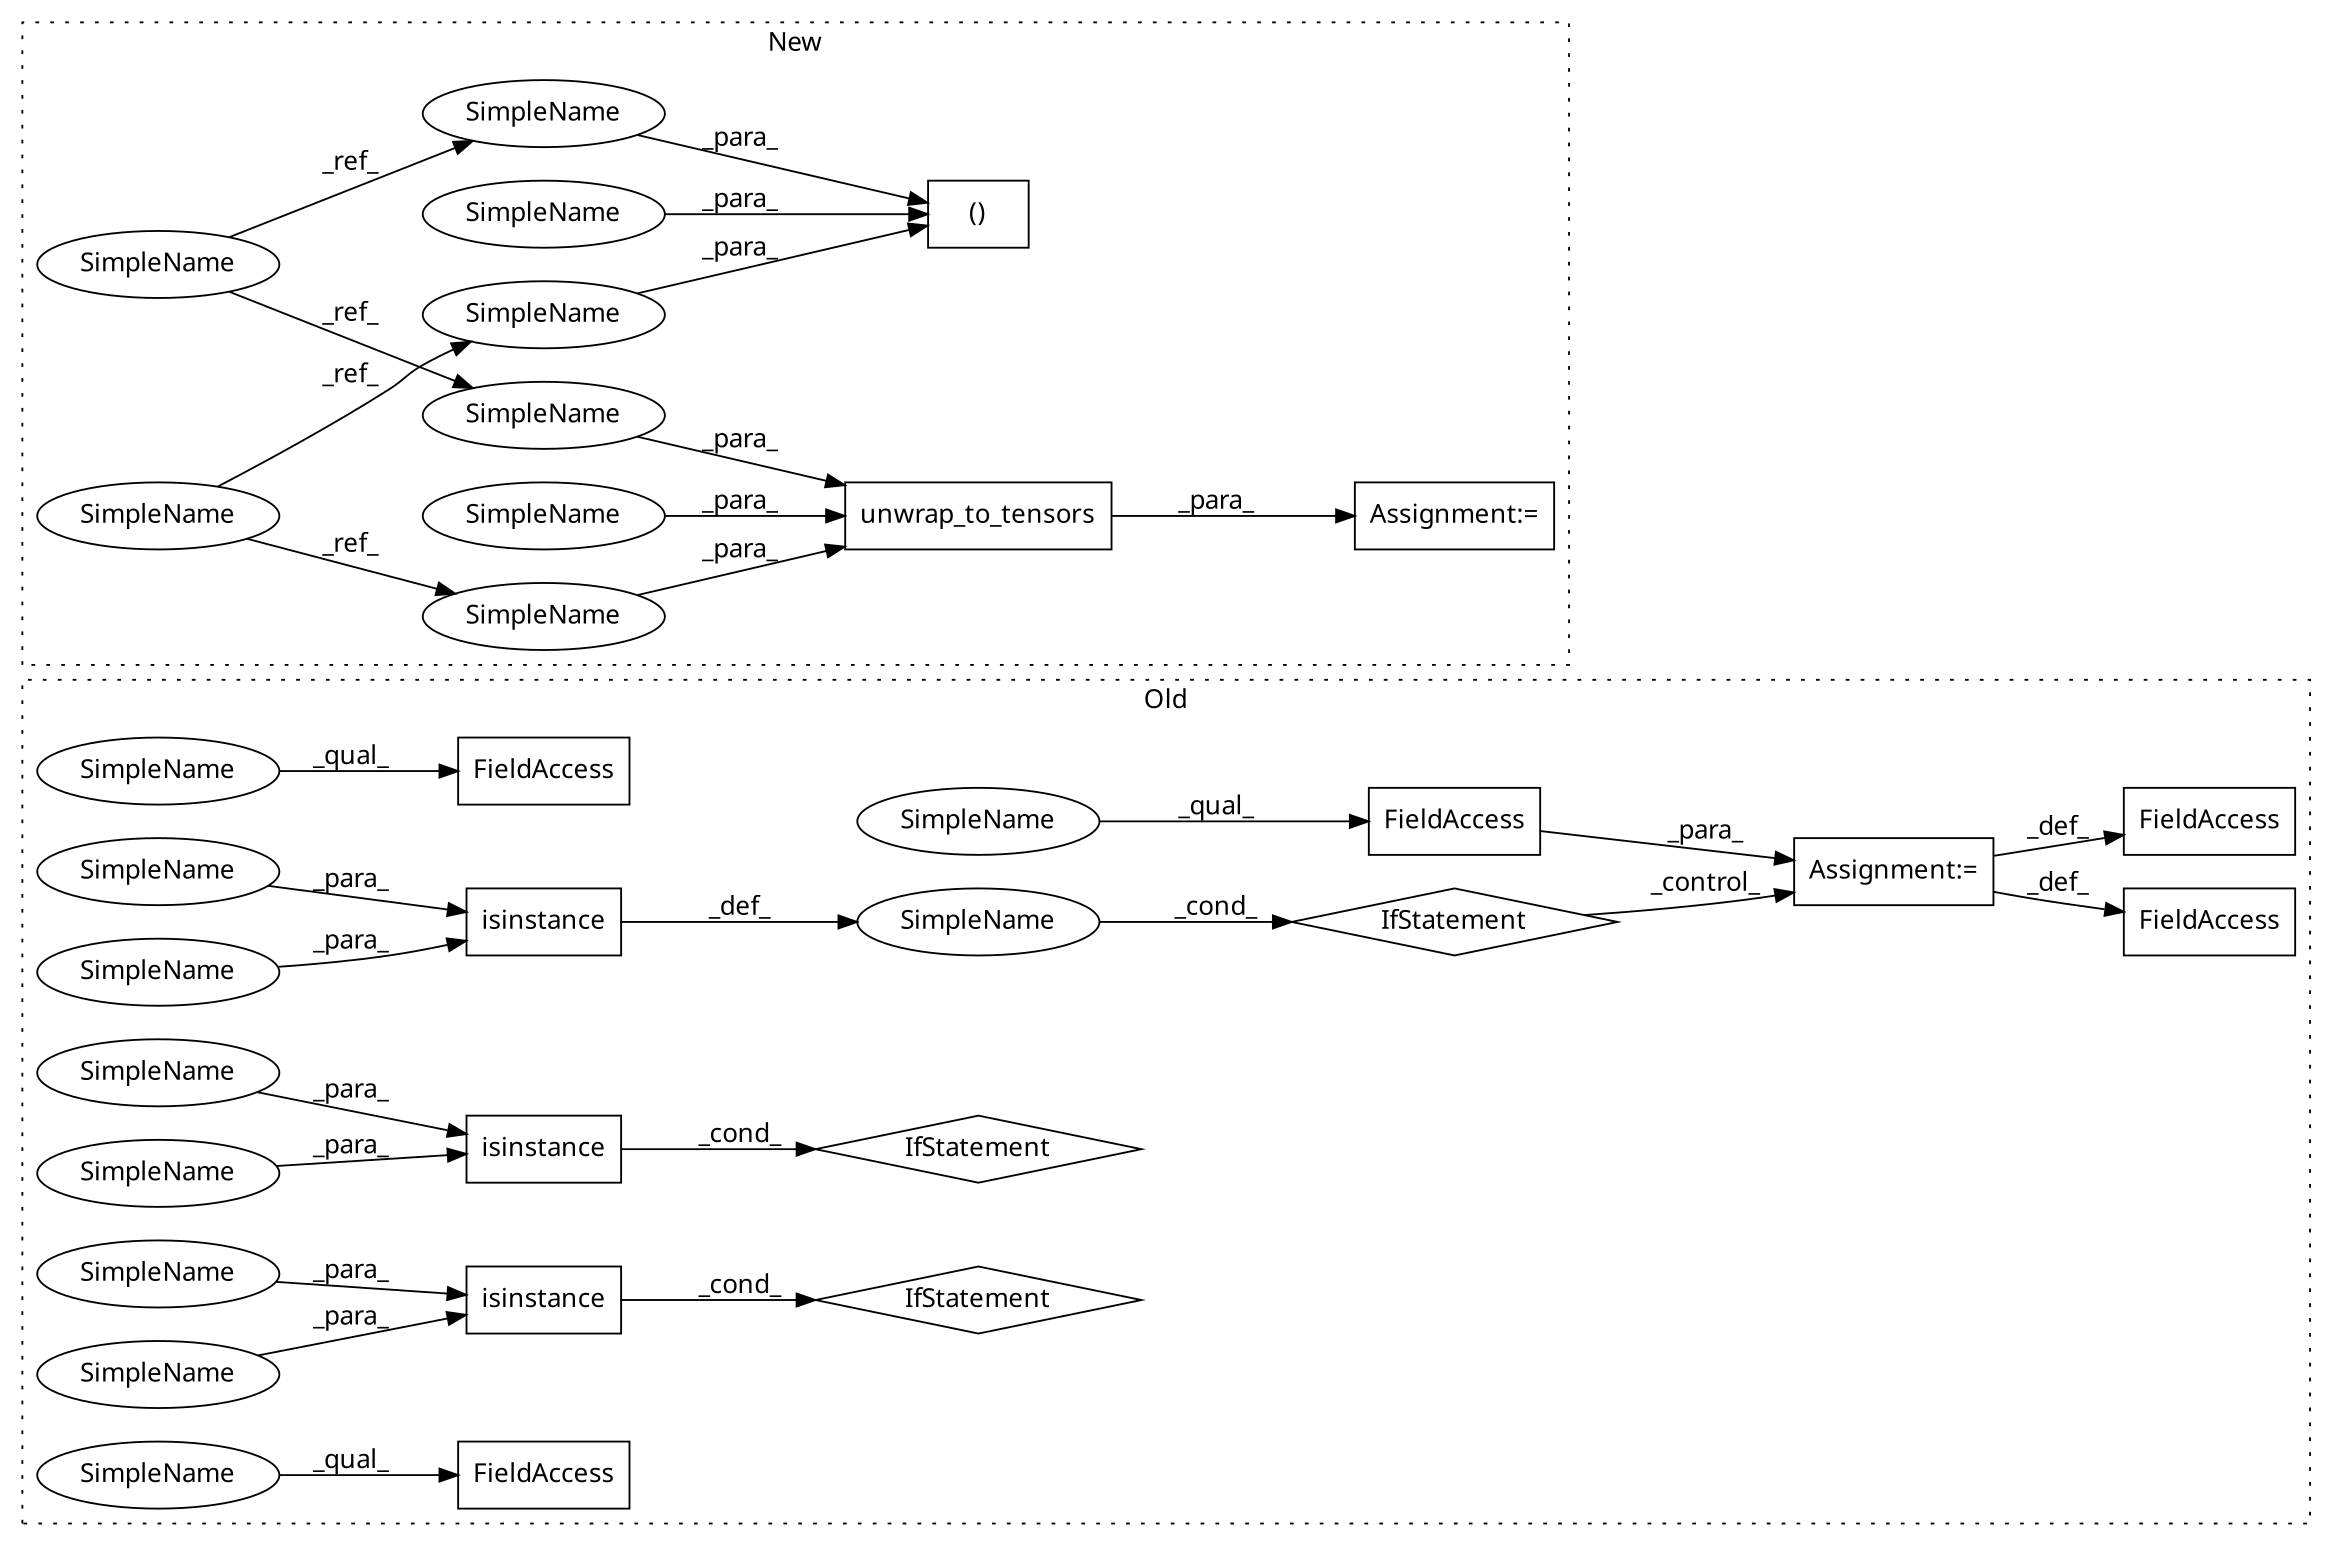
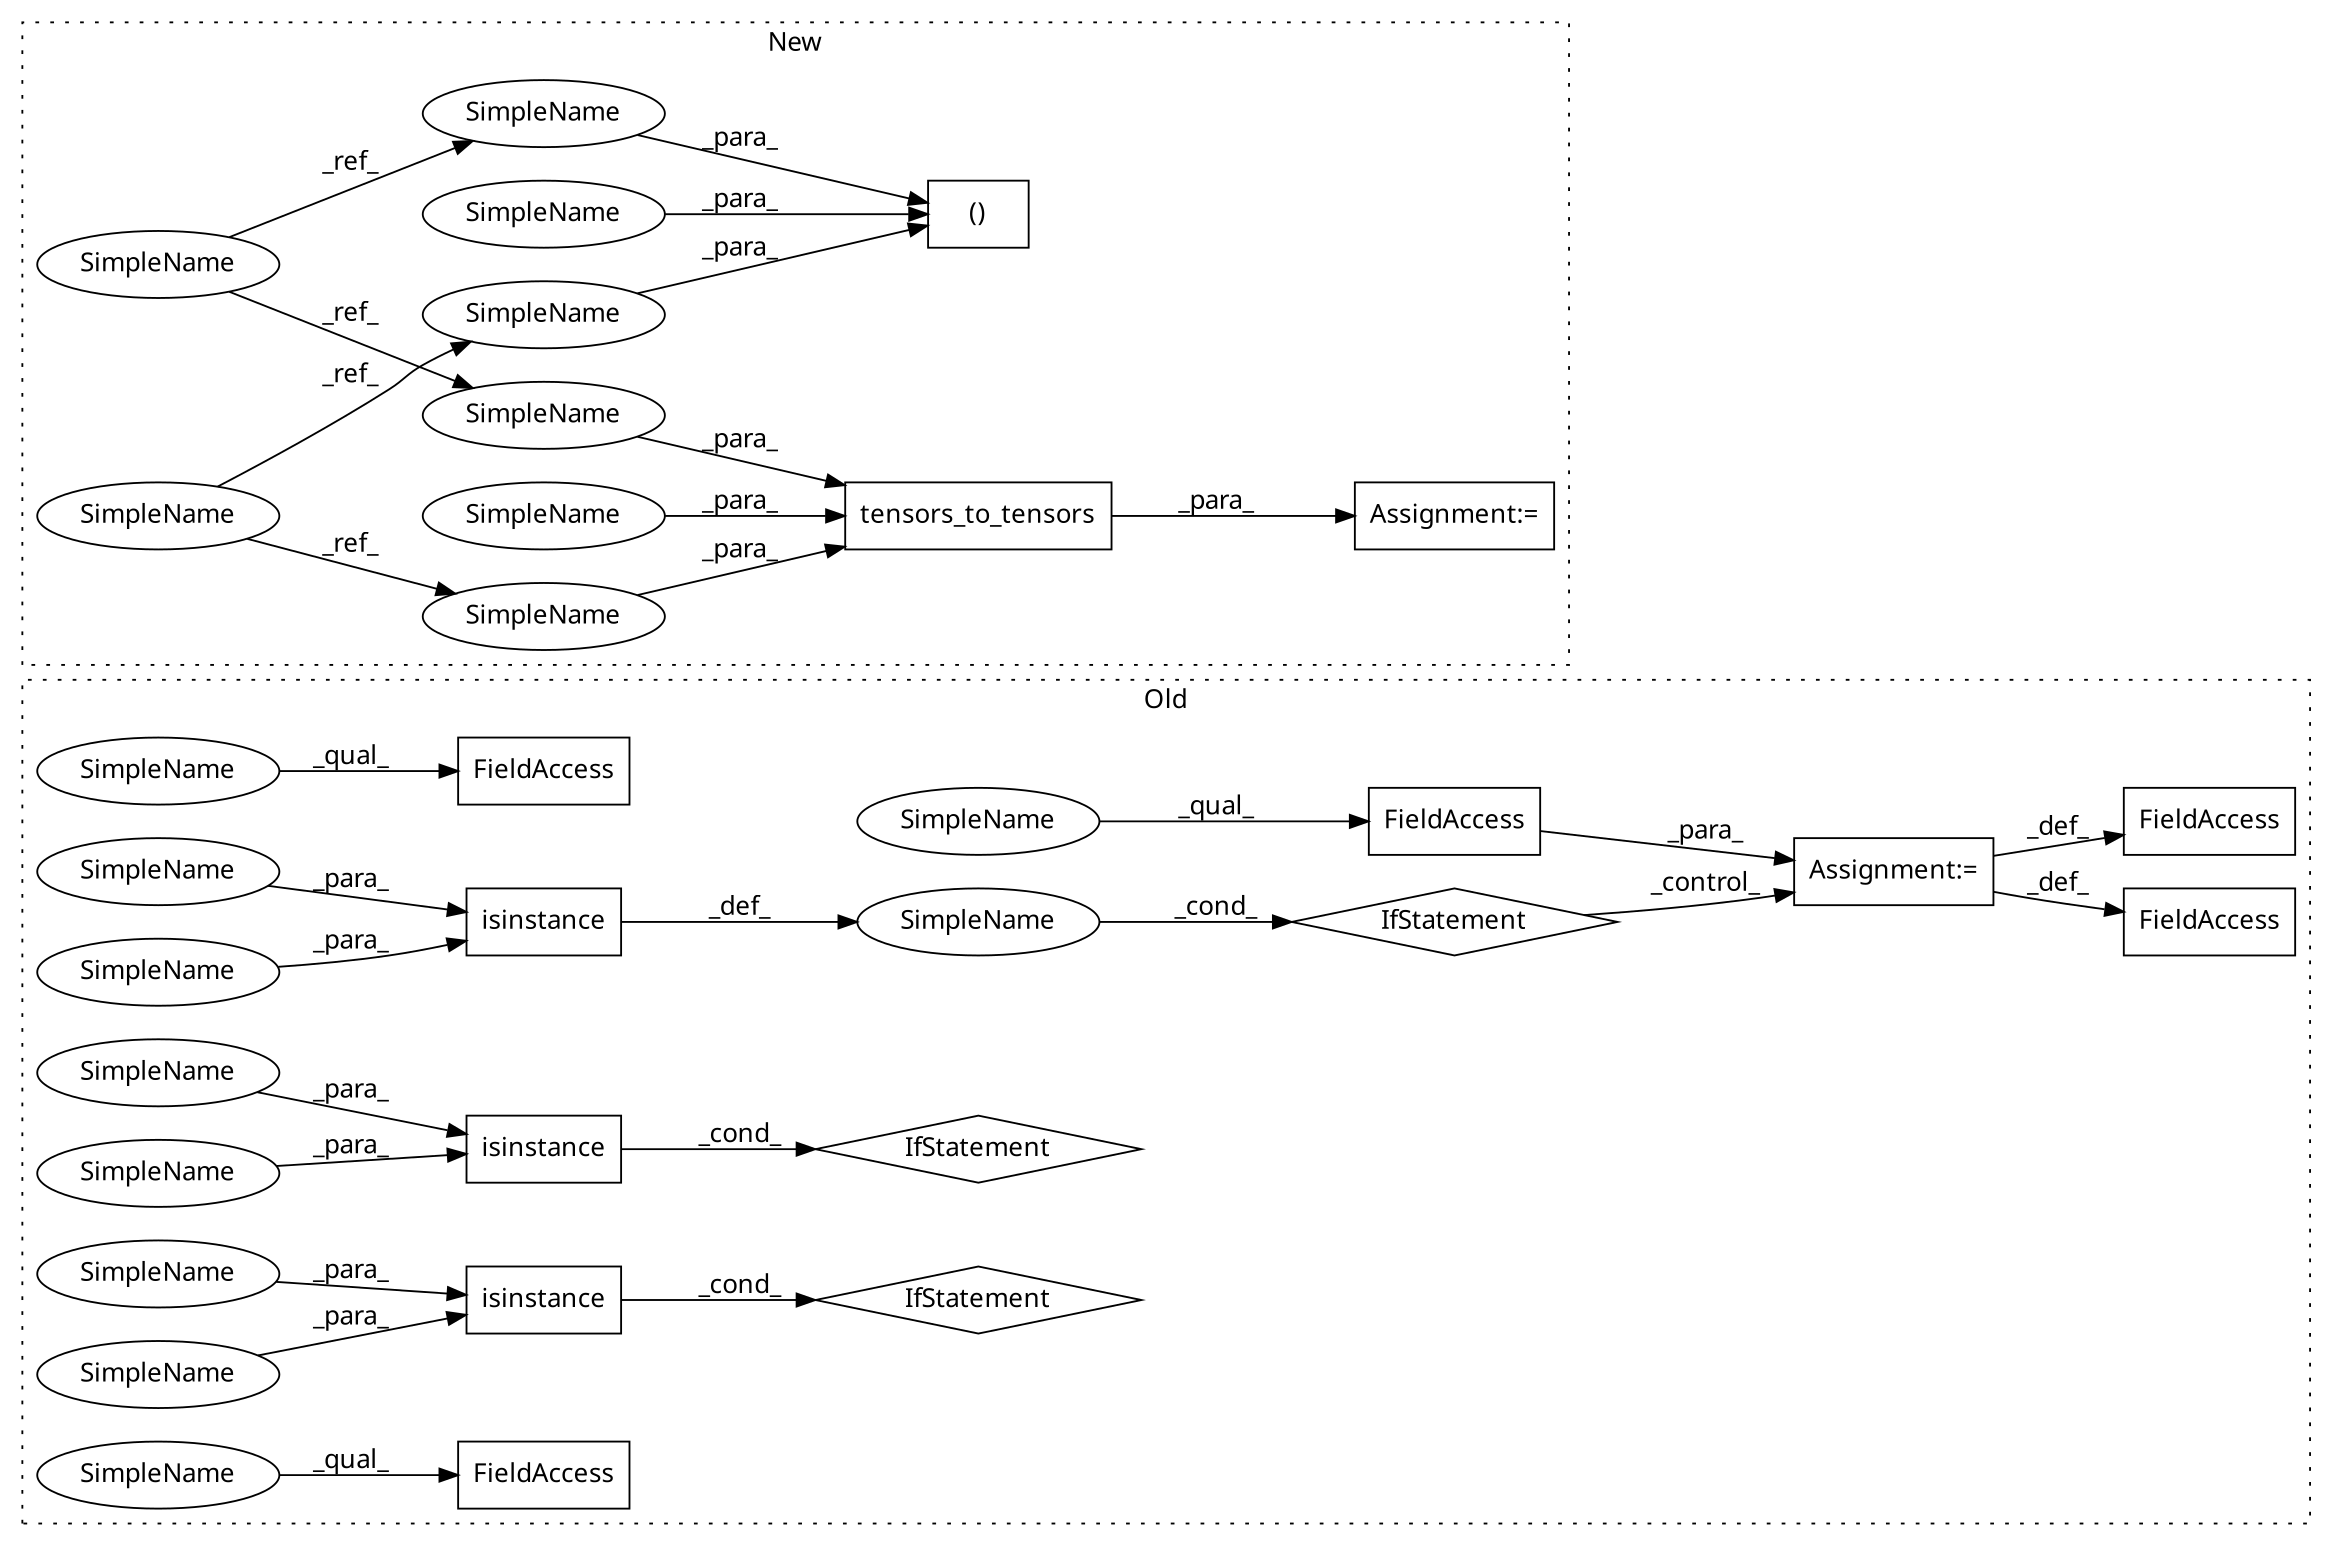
node "unwrap_to_tensors": label "unwrap_to_tensors" -> "tensors_to_tensors"
